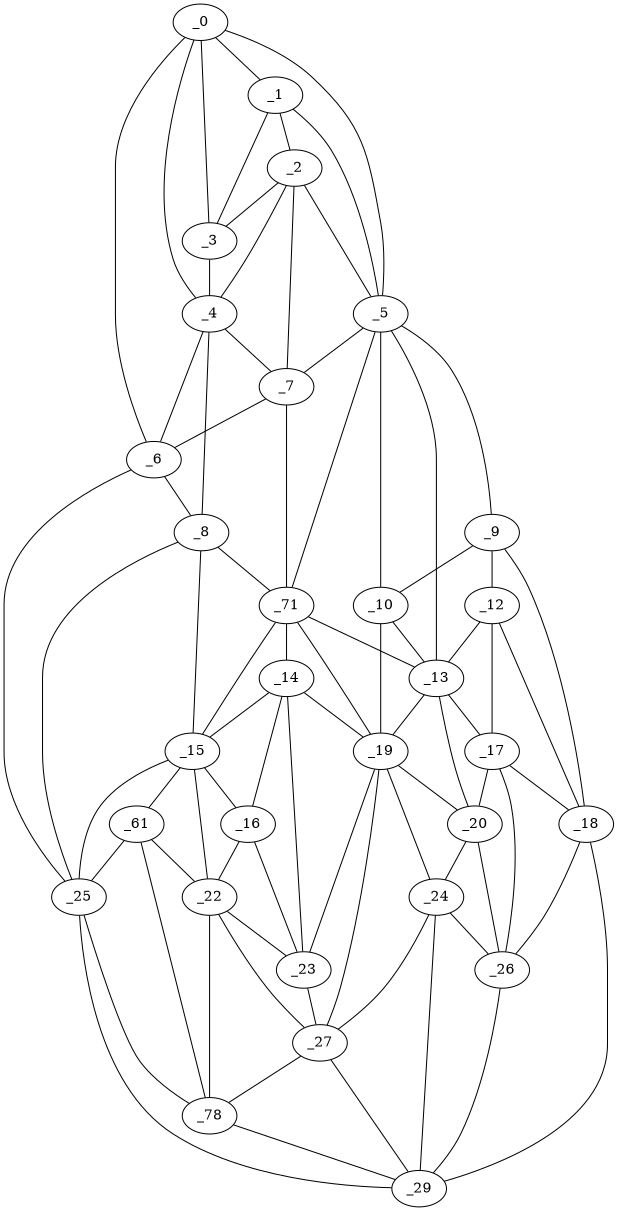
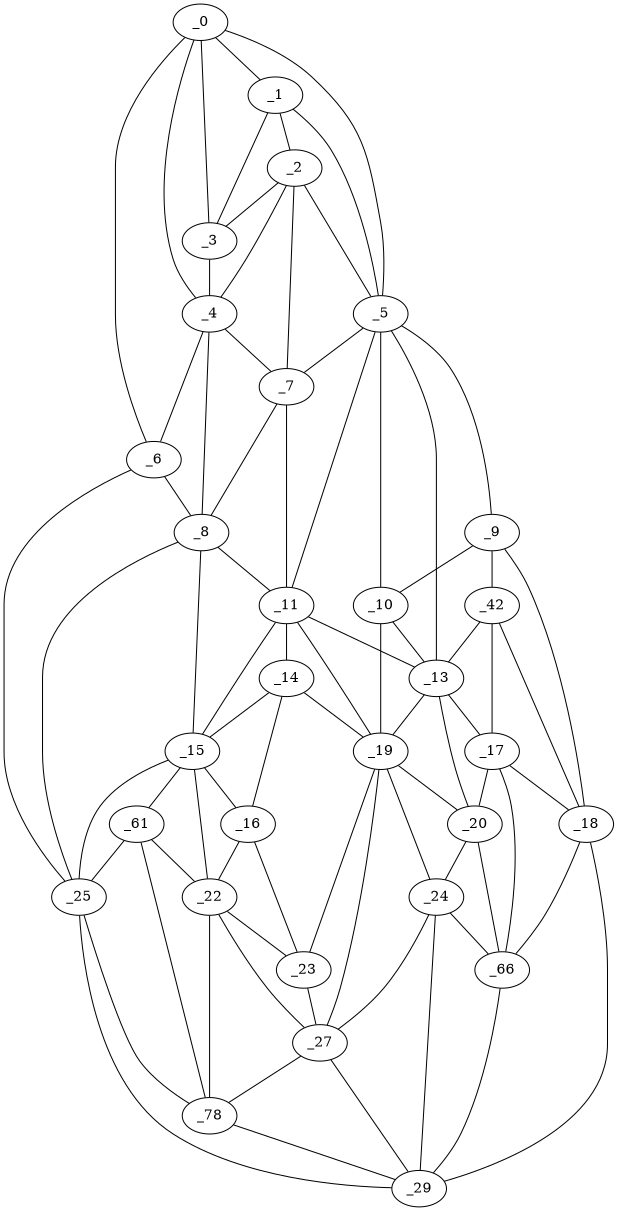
edge "_7" -- "_6": now "_7" -- "_8"
node "_71": label "_71" -> "_11"
node "_12": label "_12" -> "_42"
edge "_14" -- "_23": removed
node "_26": label "_26" -> "_66"
